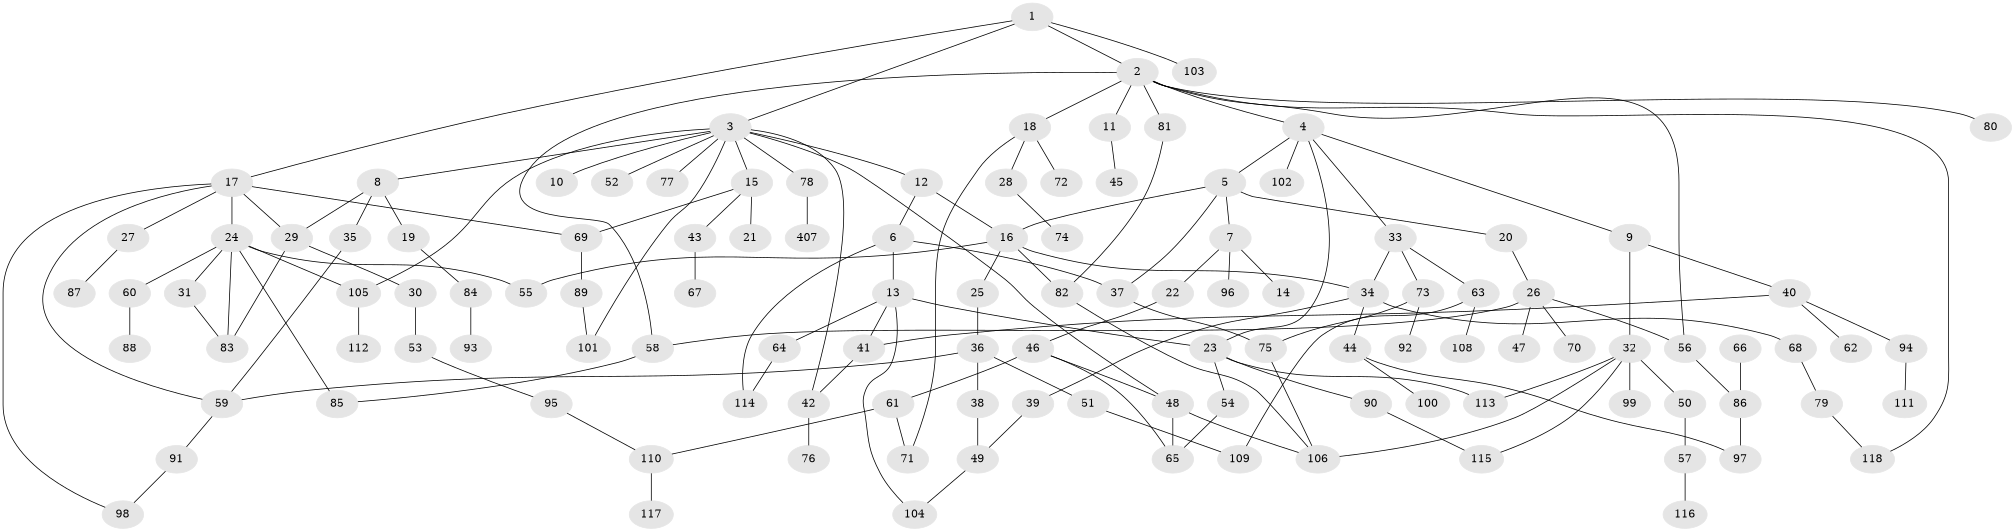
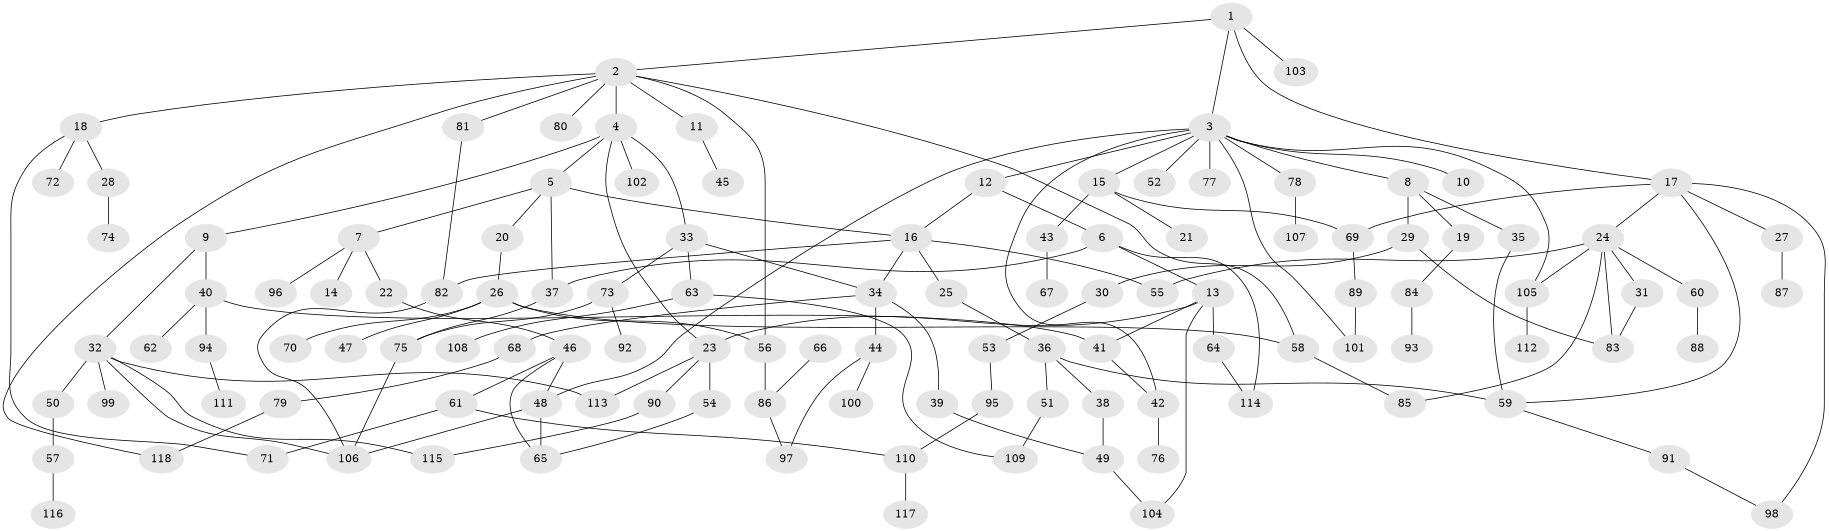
edge "17" -- "29": removed
node "407": label "407" -> "107"
